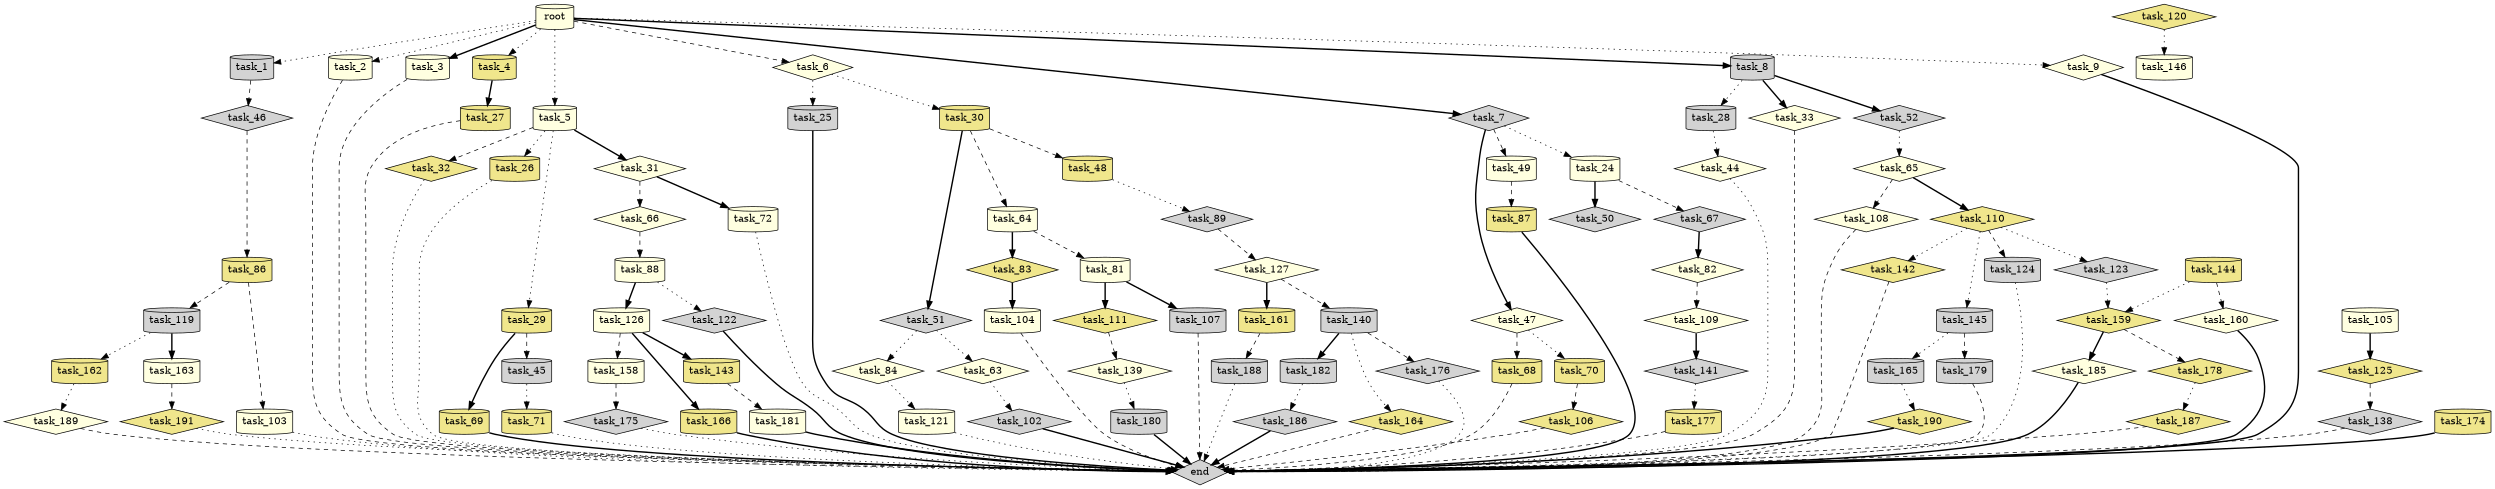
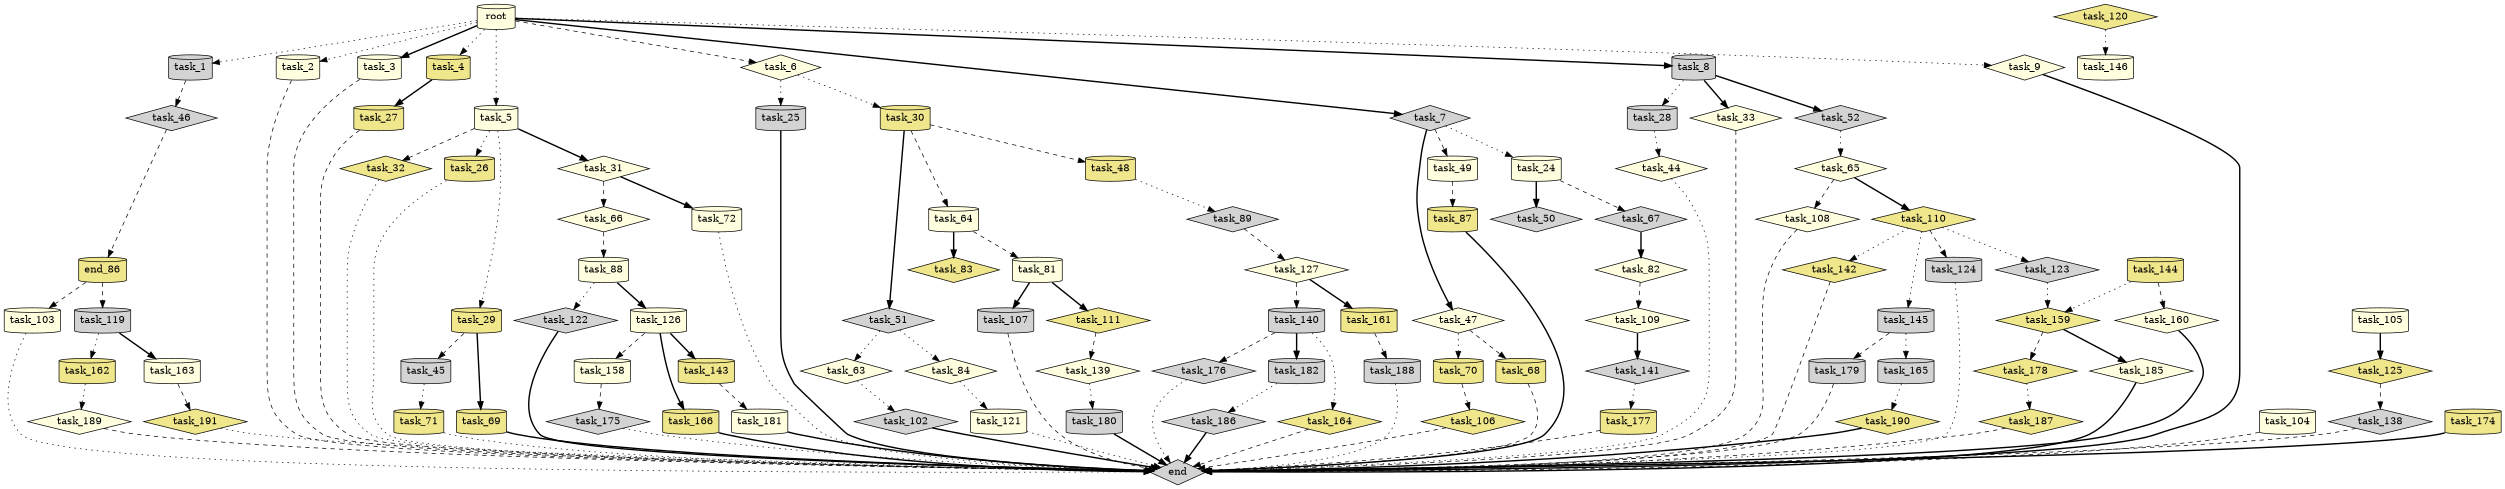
node "task_86": label "task_86" -> "end_86"
edge "task_83" -> "task_104": removed
